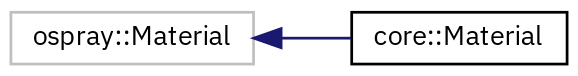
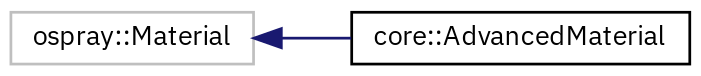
node "core::Material": label "core::Material" -> "core::AdvancedMaterial"
